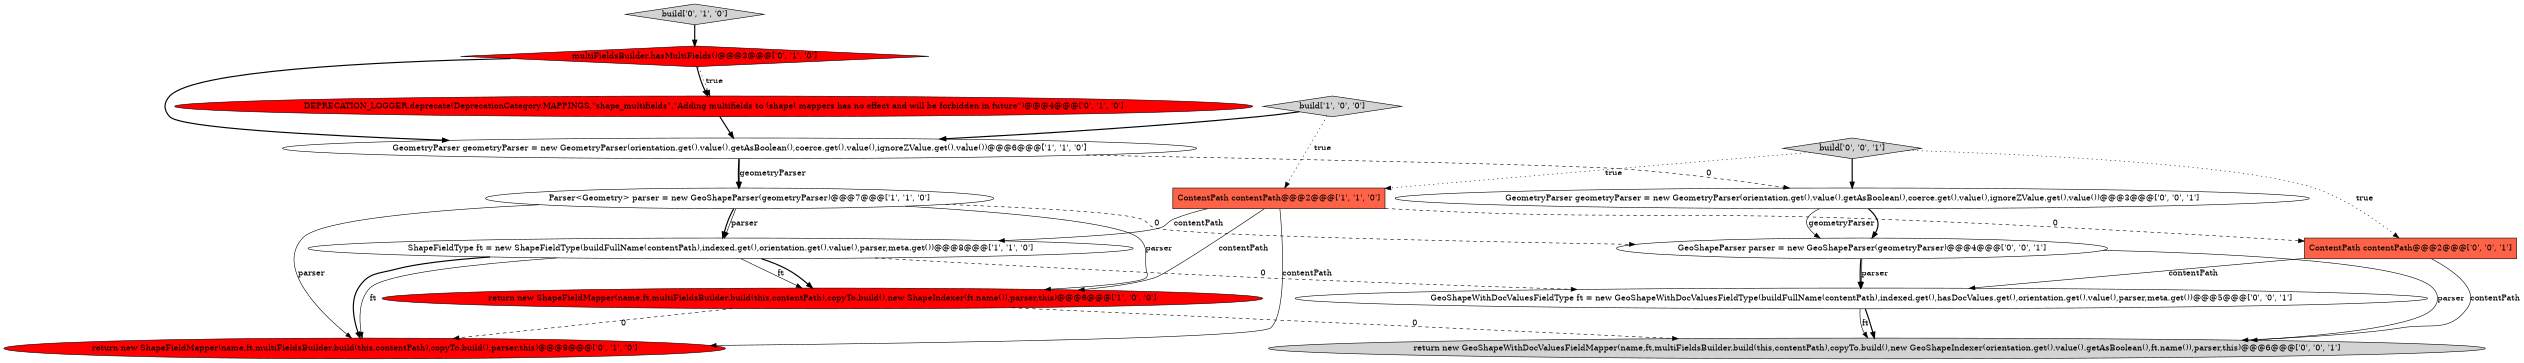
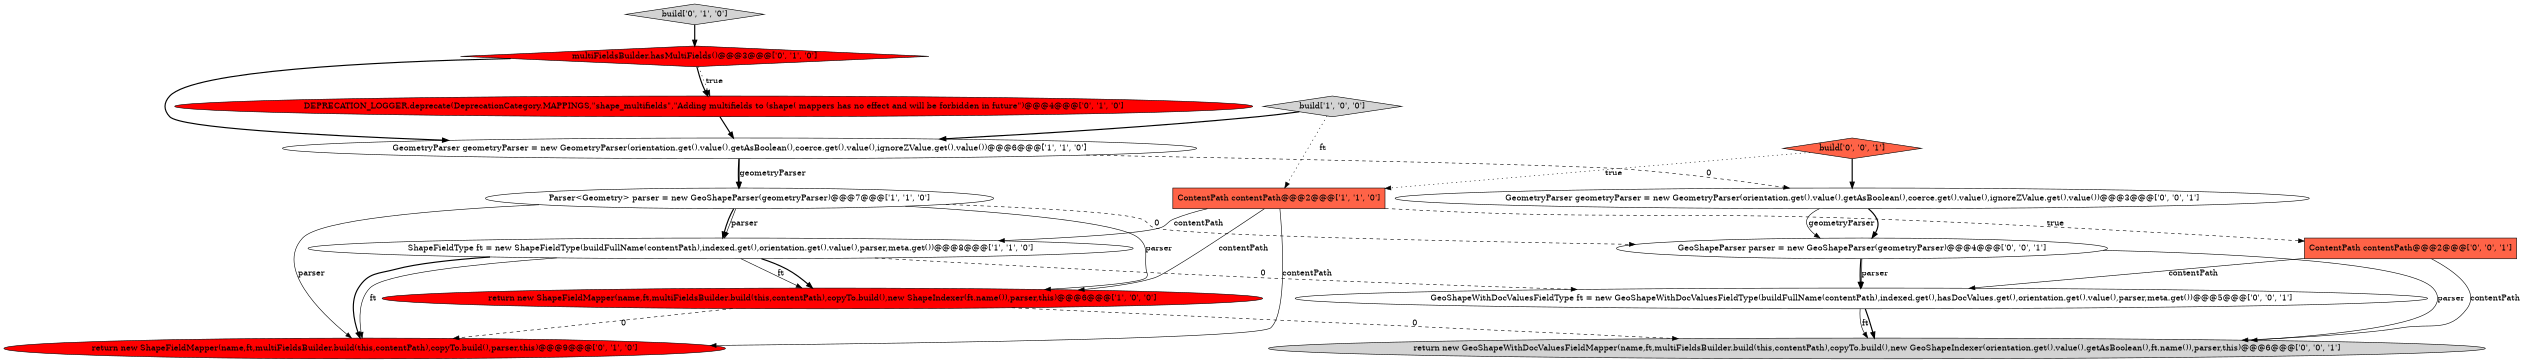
edge "build['1', '0', '0']" -> "ContentPath contentPath@@@2@@@['1', '1', '0']": label "true" -> "ft"
node "build['0', '0', '1']": fillcolor lightgray -> tomato
edge "build['0', '0', '1']" -> "ContentPath contentPath@@@2@@@['0', '0', '1']": removed, label "true"
edge "ContentPath contentPath@@@2@@@['1', '1', '0']" -> "ContentPath contentPath@@@2@@@['0', '0', '1']": label "0" -> "true"
